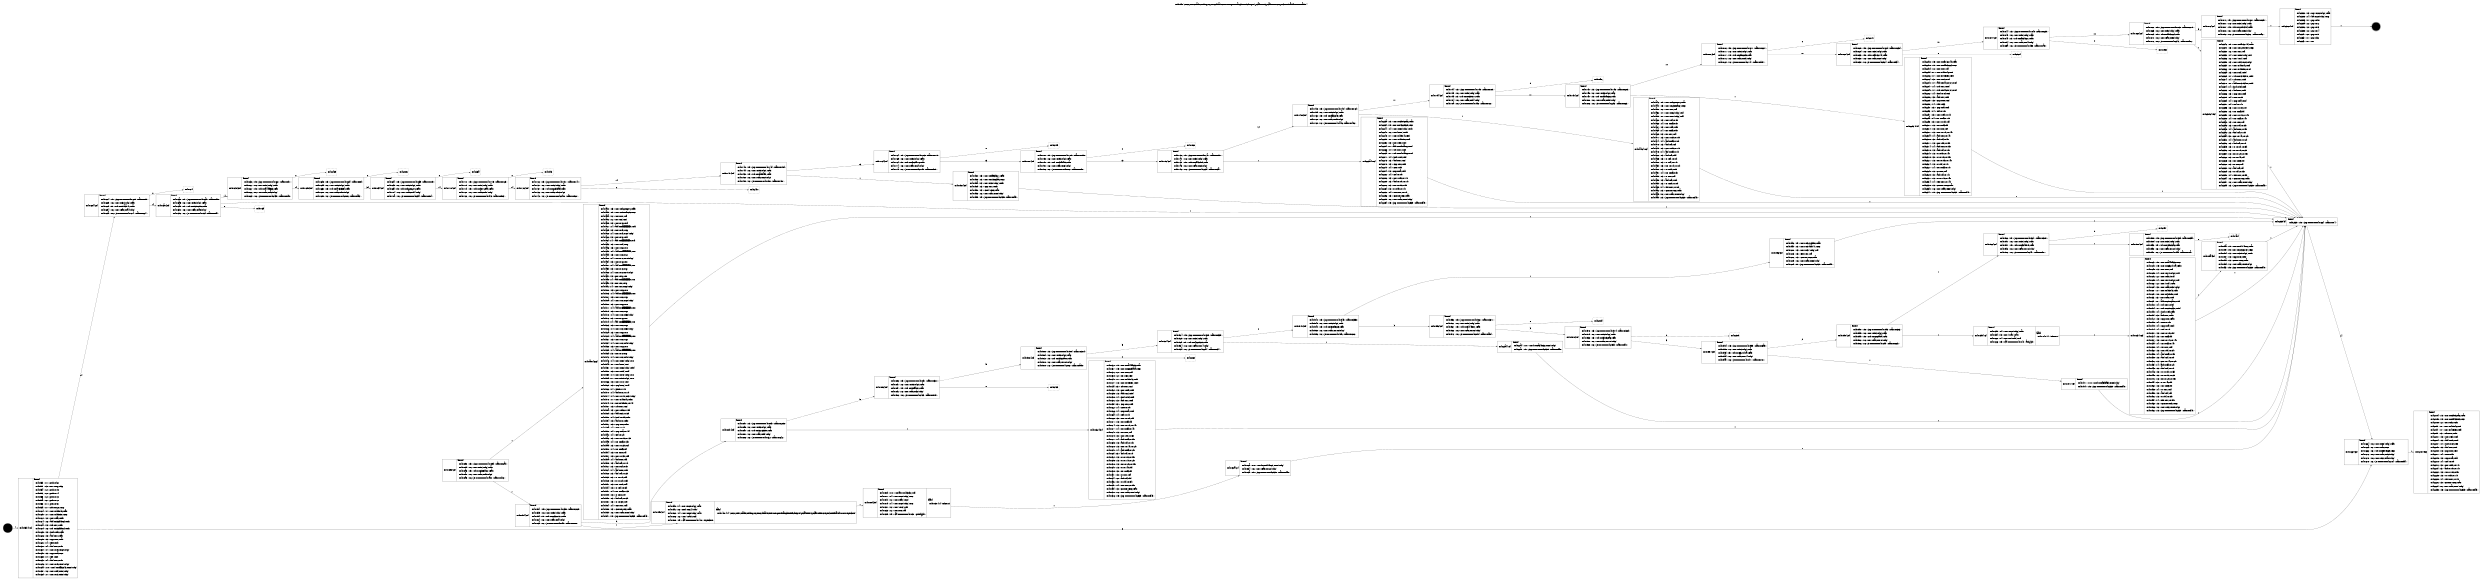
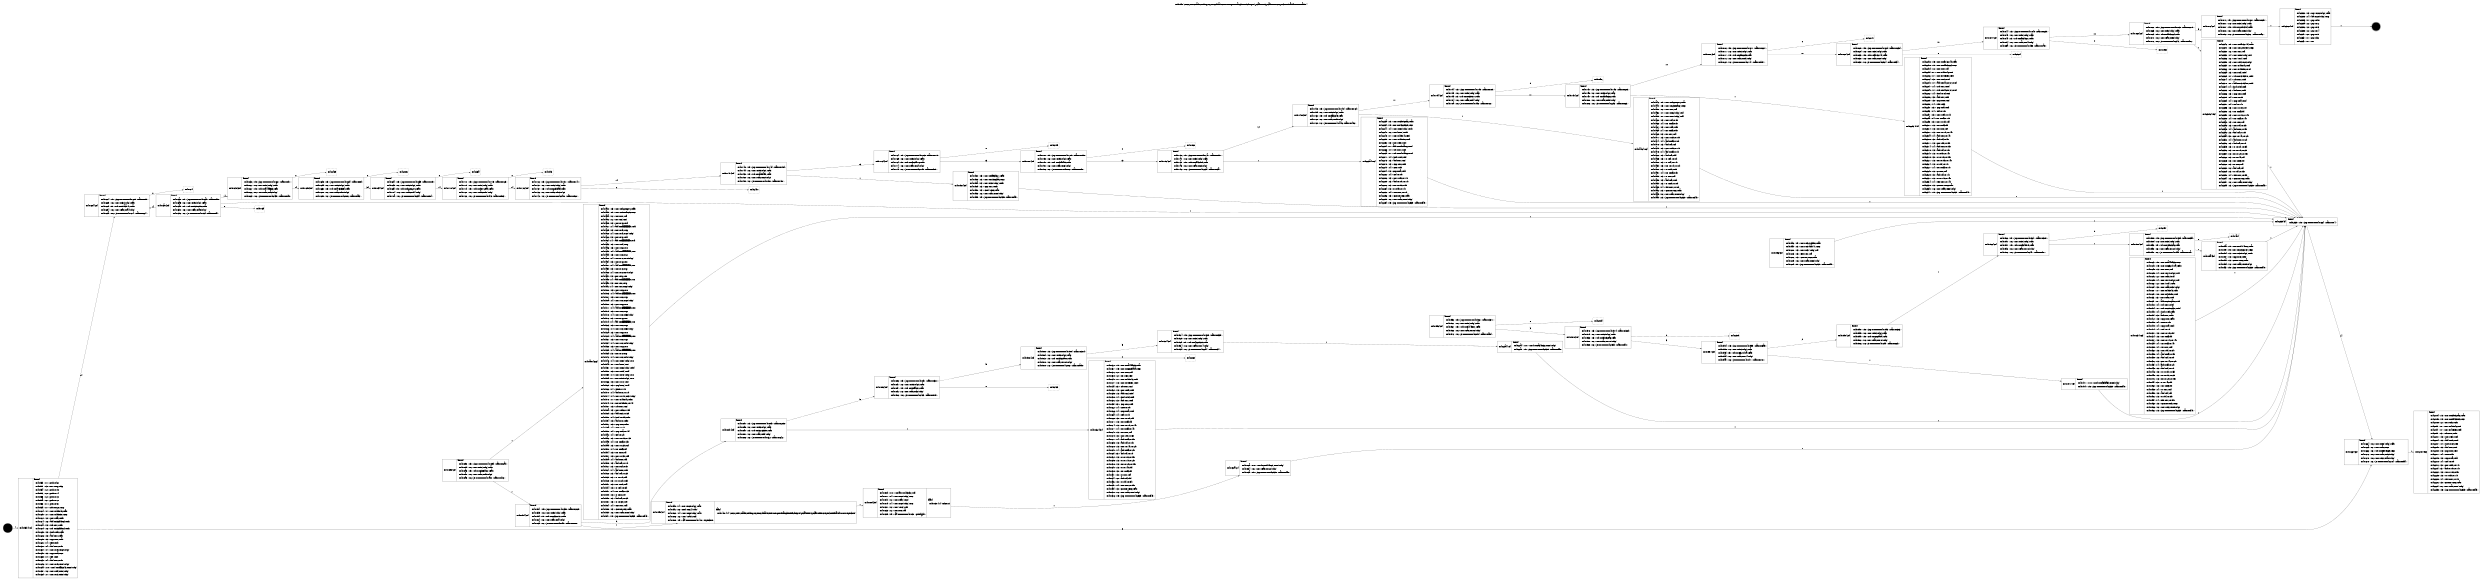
edge "0x401684 [28]" -> "0x4016a0 [28]": reversed
edge "0x401ccb [166]" -> "0x401dda [30]": now "0x4019e8 [28]" -> "0x401dda [30]"
node "0x401940 [28]": removed
node "0x401cbb [16]": removed
